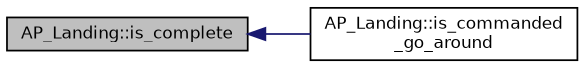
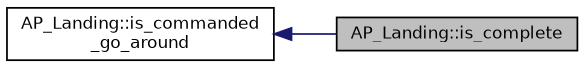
edge "AP_Landing::is_commanded _go_around" -> "AP_Landing::is_complete": reversed
